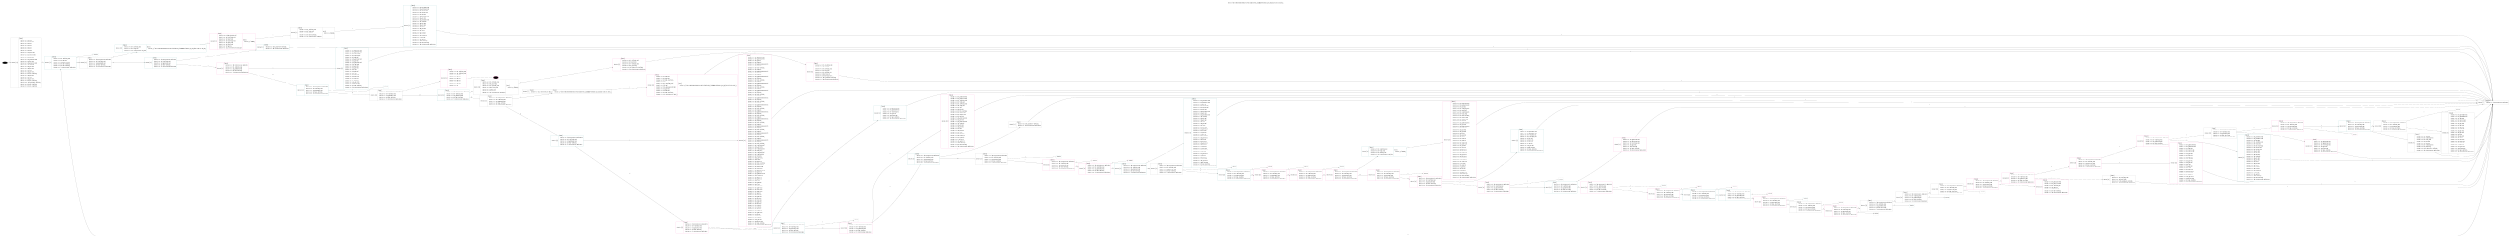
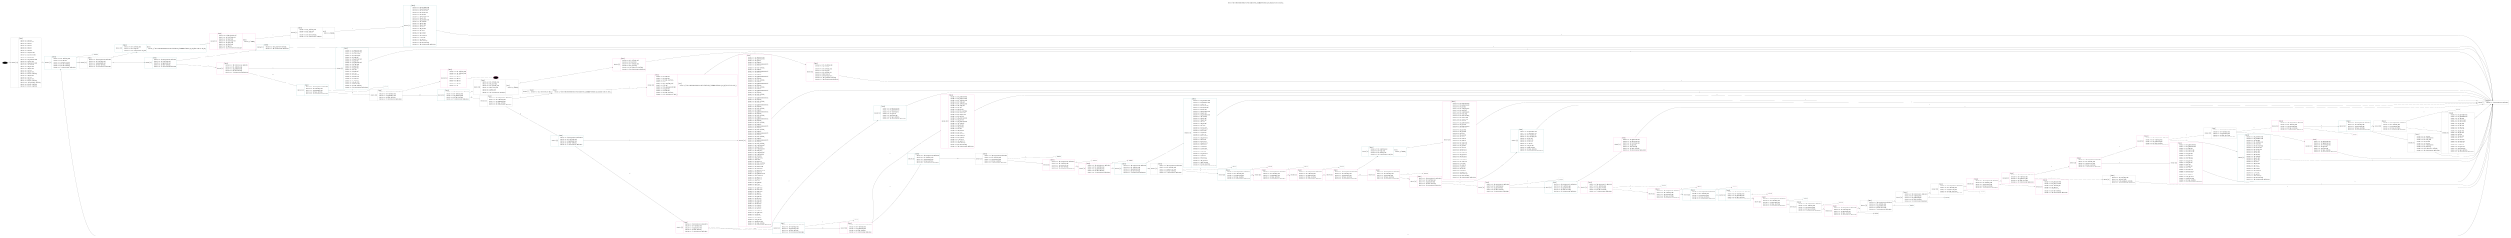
node "0x401fb4 [15]": removed
